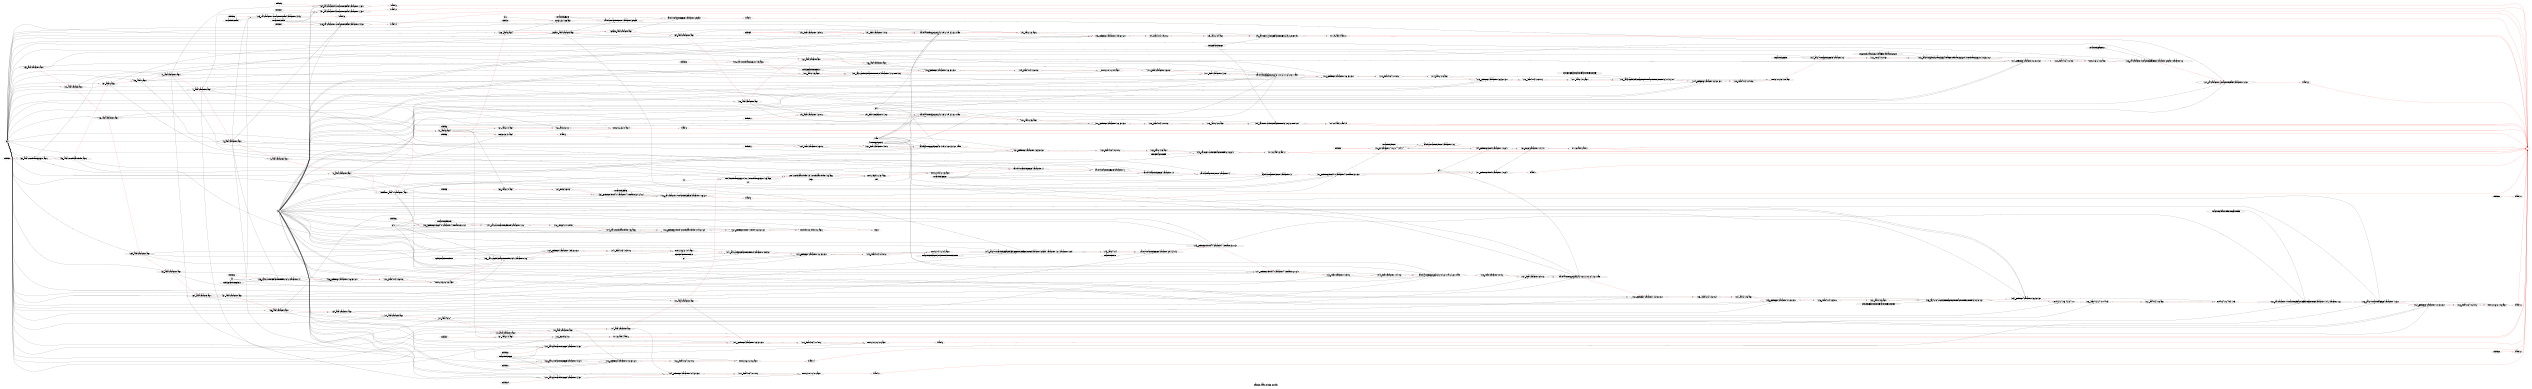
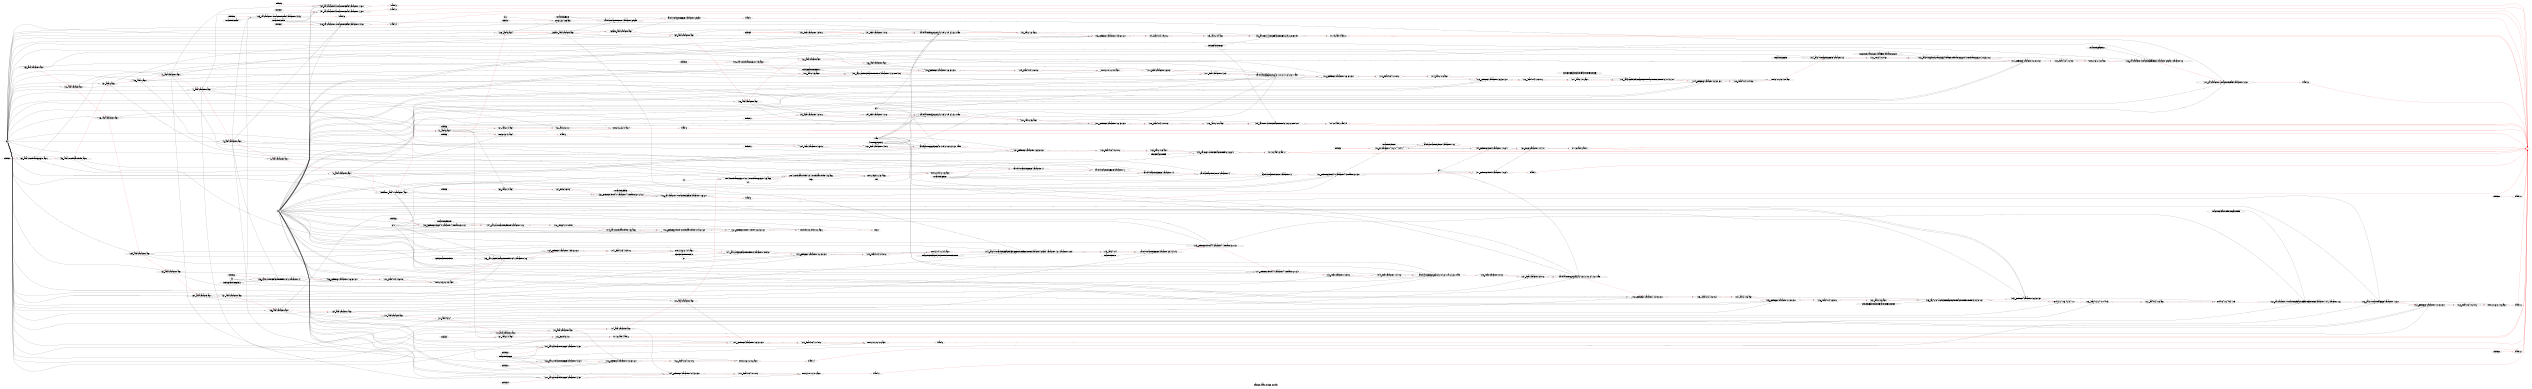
node "%t99 = bitcast %intIXplT.ap_uint.0* %j to i8*": label "%t99 = bitcast %intIXplT.ap_uint.0* %j to i8*" -> "%t99 = bitcast %class.ap_uint.0* %j to i8*"
